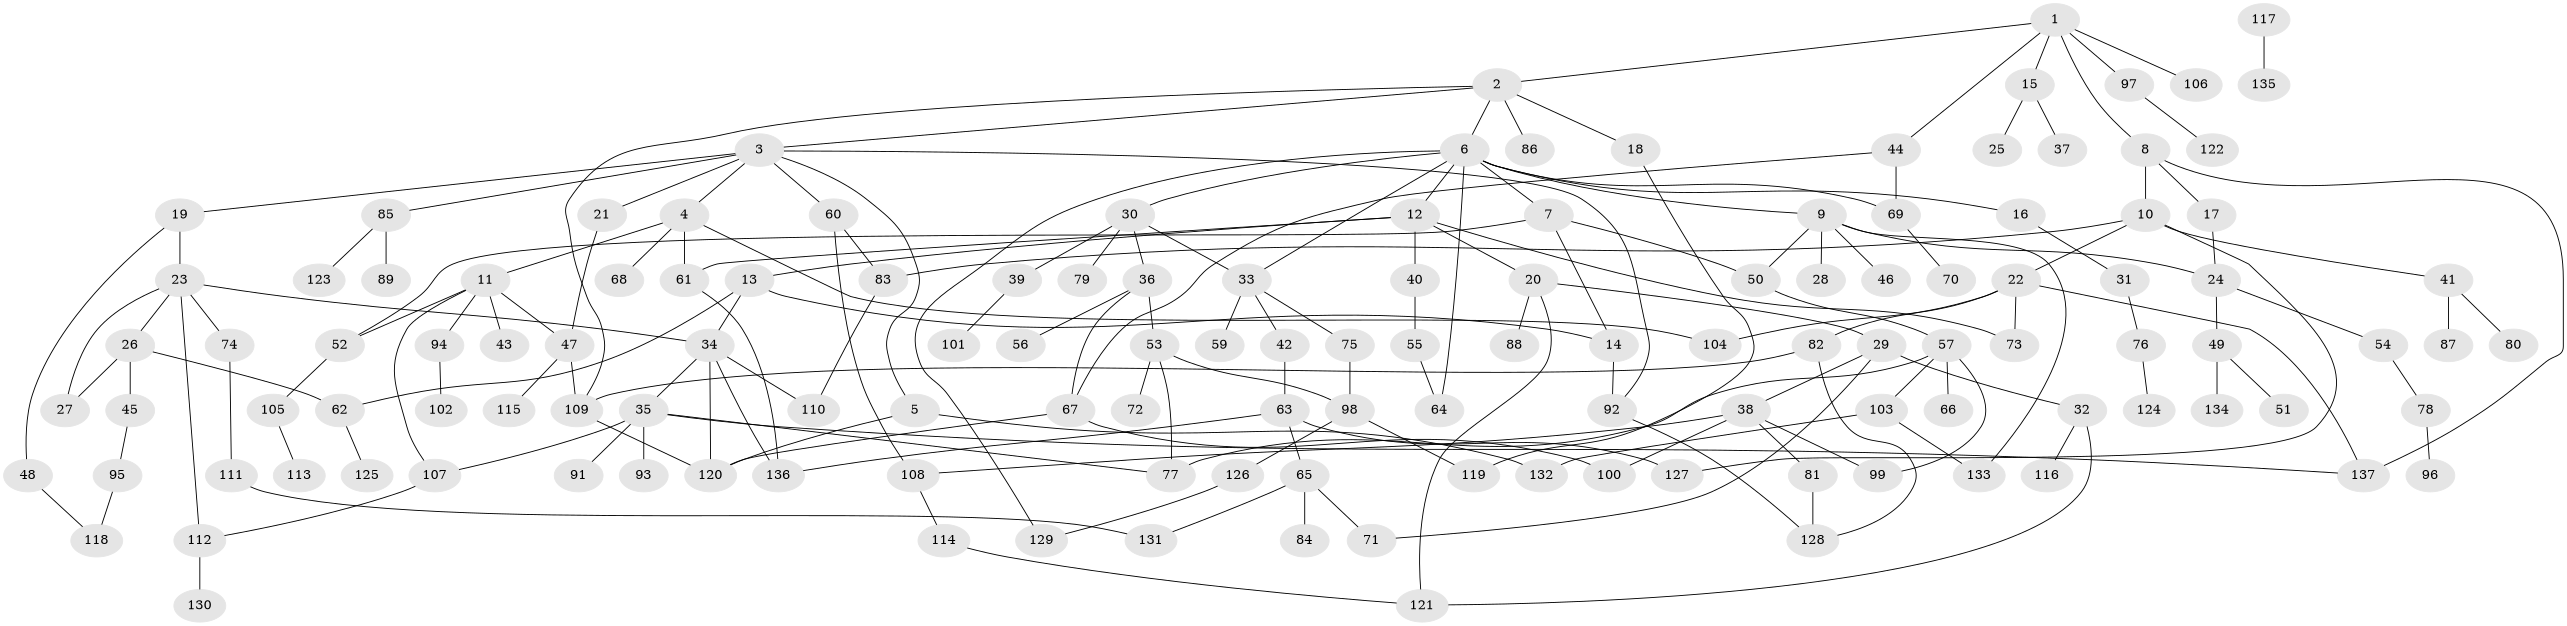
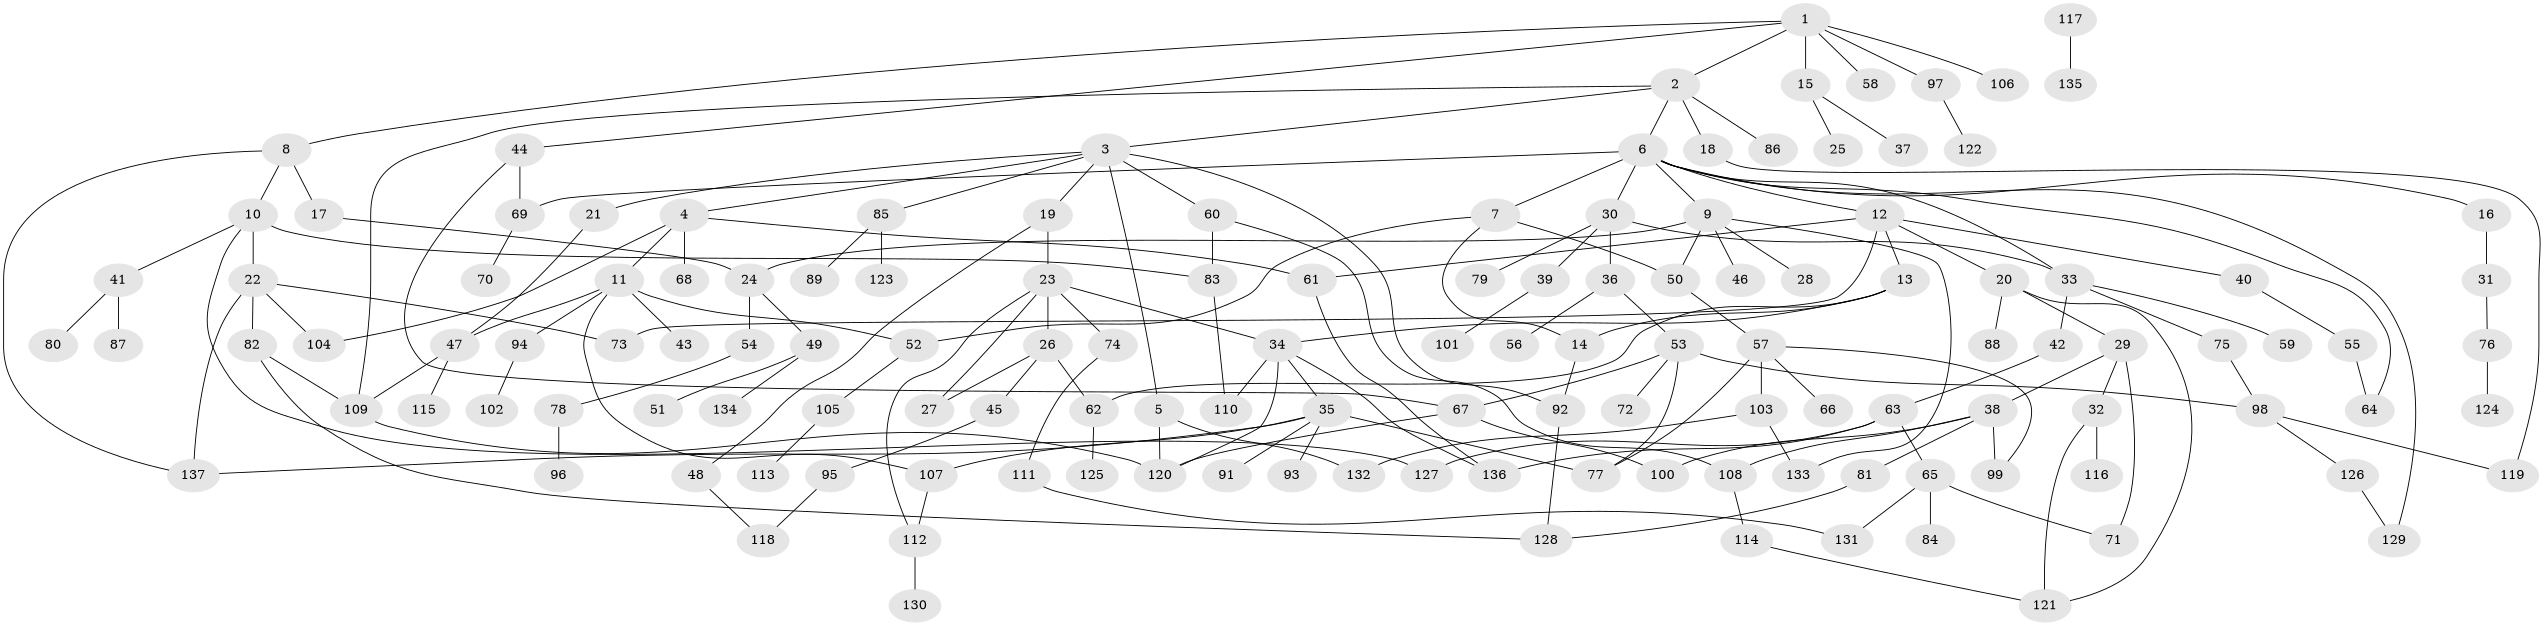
node "58": added
edge "36" -- "67": now "53" -- "67"
